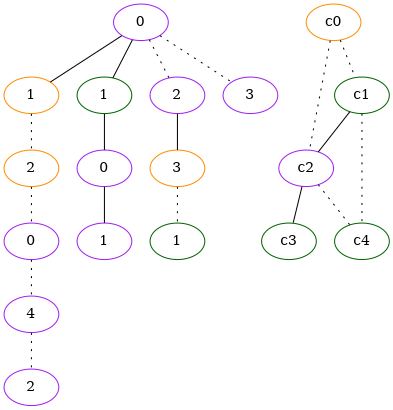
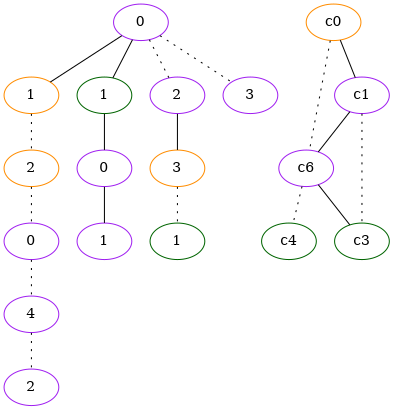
edge "c0" -- "c1": style dotted -> solid
node "c1": color darkgreen -> purple
node "c2": label "c2" -> "c6"
edge "c1" -- "c4": now "c1" -- "c3"
